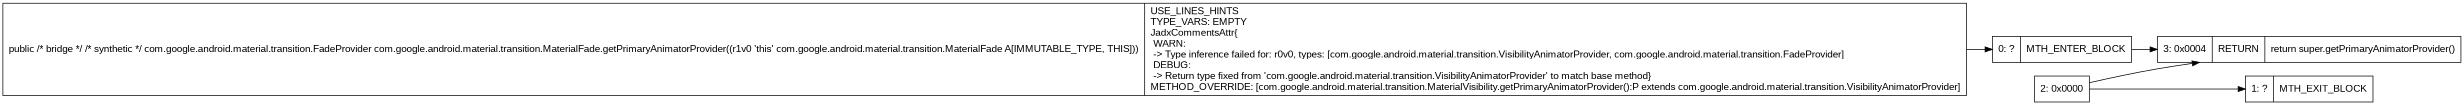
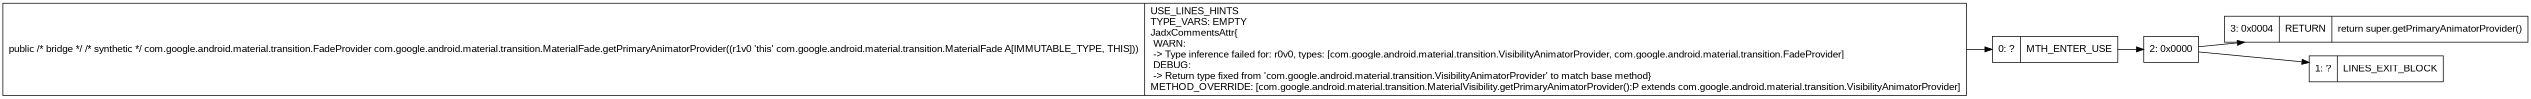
node "0: ?": text "MTH_ENTER_BLOCK" -> "MTH_ENTER_USE"
edge "0: ?" -> "3: 0x0004": now "0: ?" -> "2: 0x0000"
node "1: ?": text "MTH_EXIT_BLOCK" -> "LINES_EXIT_BLOCK"
